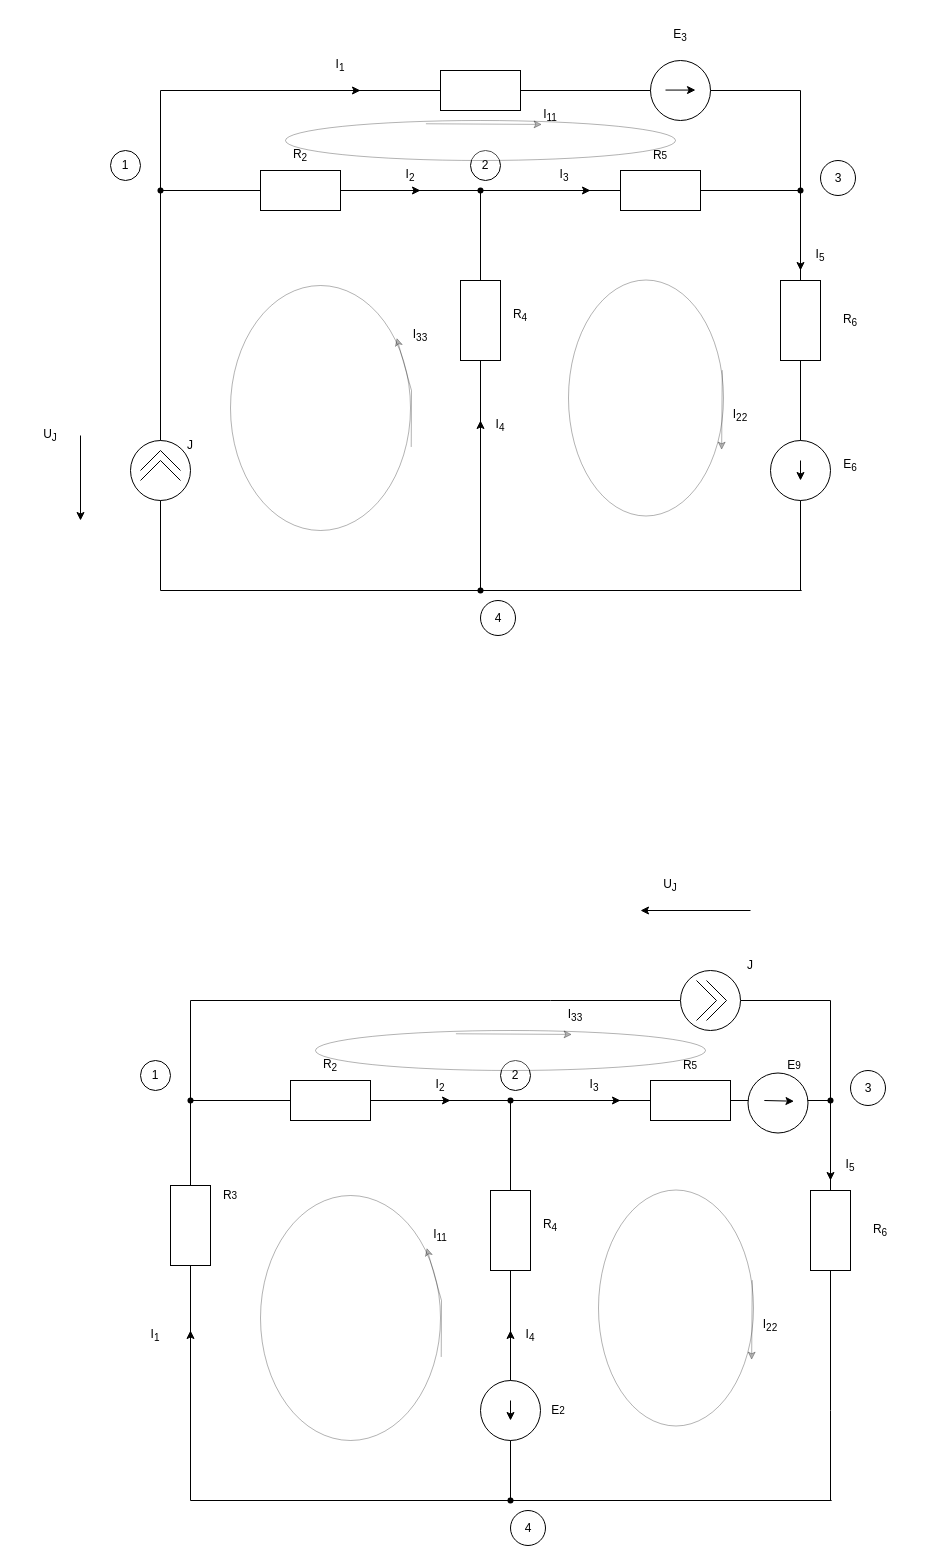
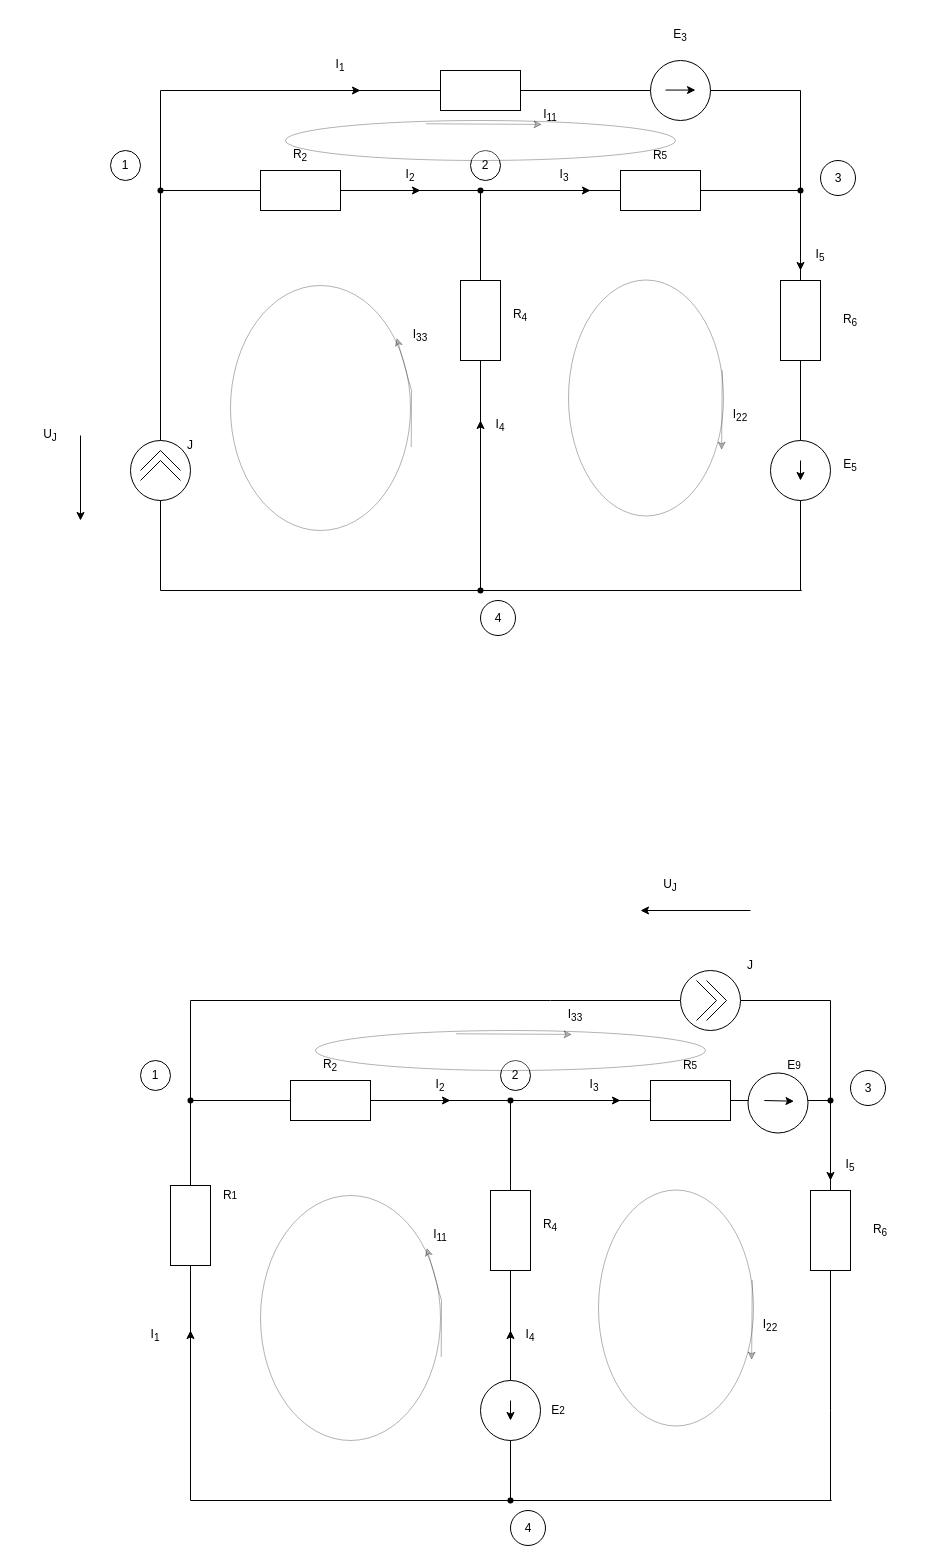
node "E6": label "E6" -> "E5"
node "R3": label "R3" -> "R1"
